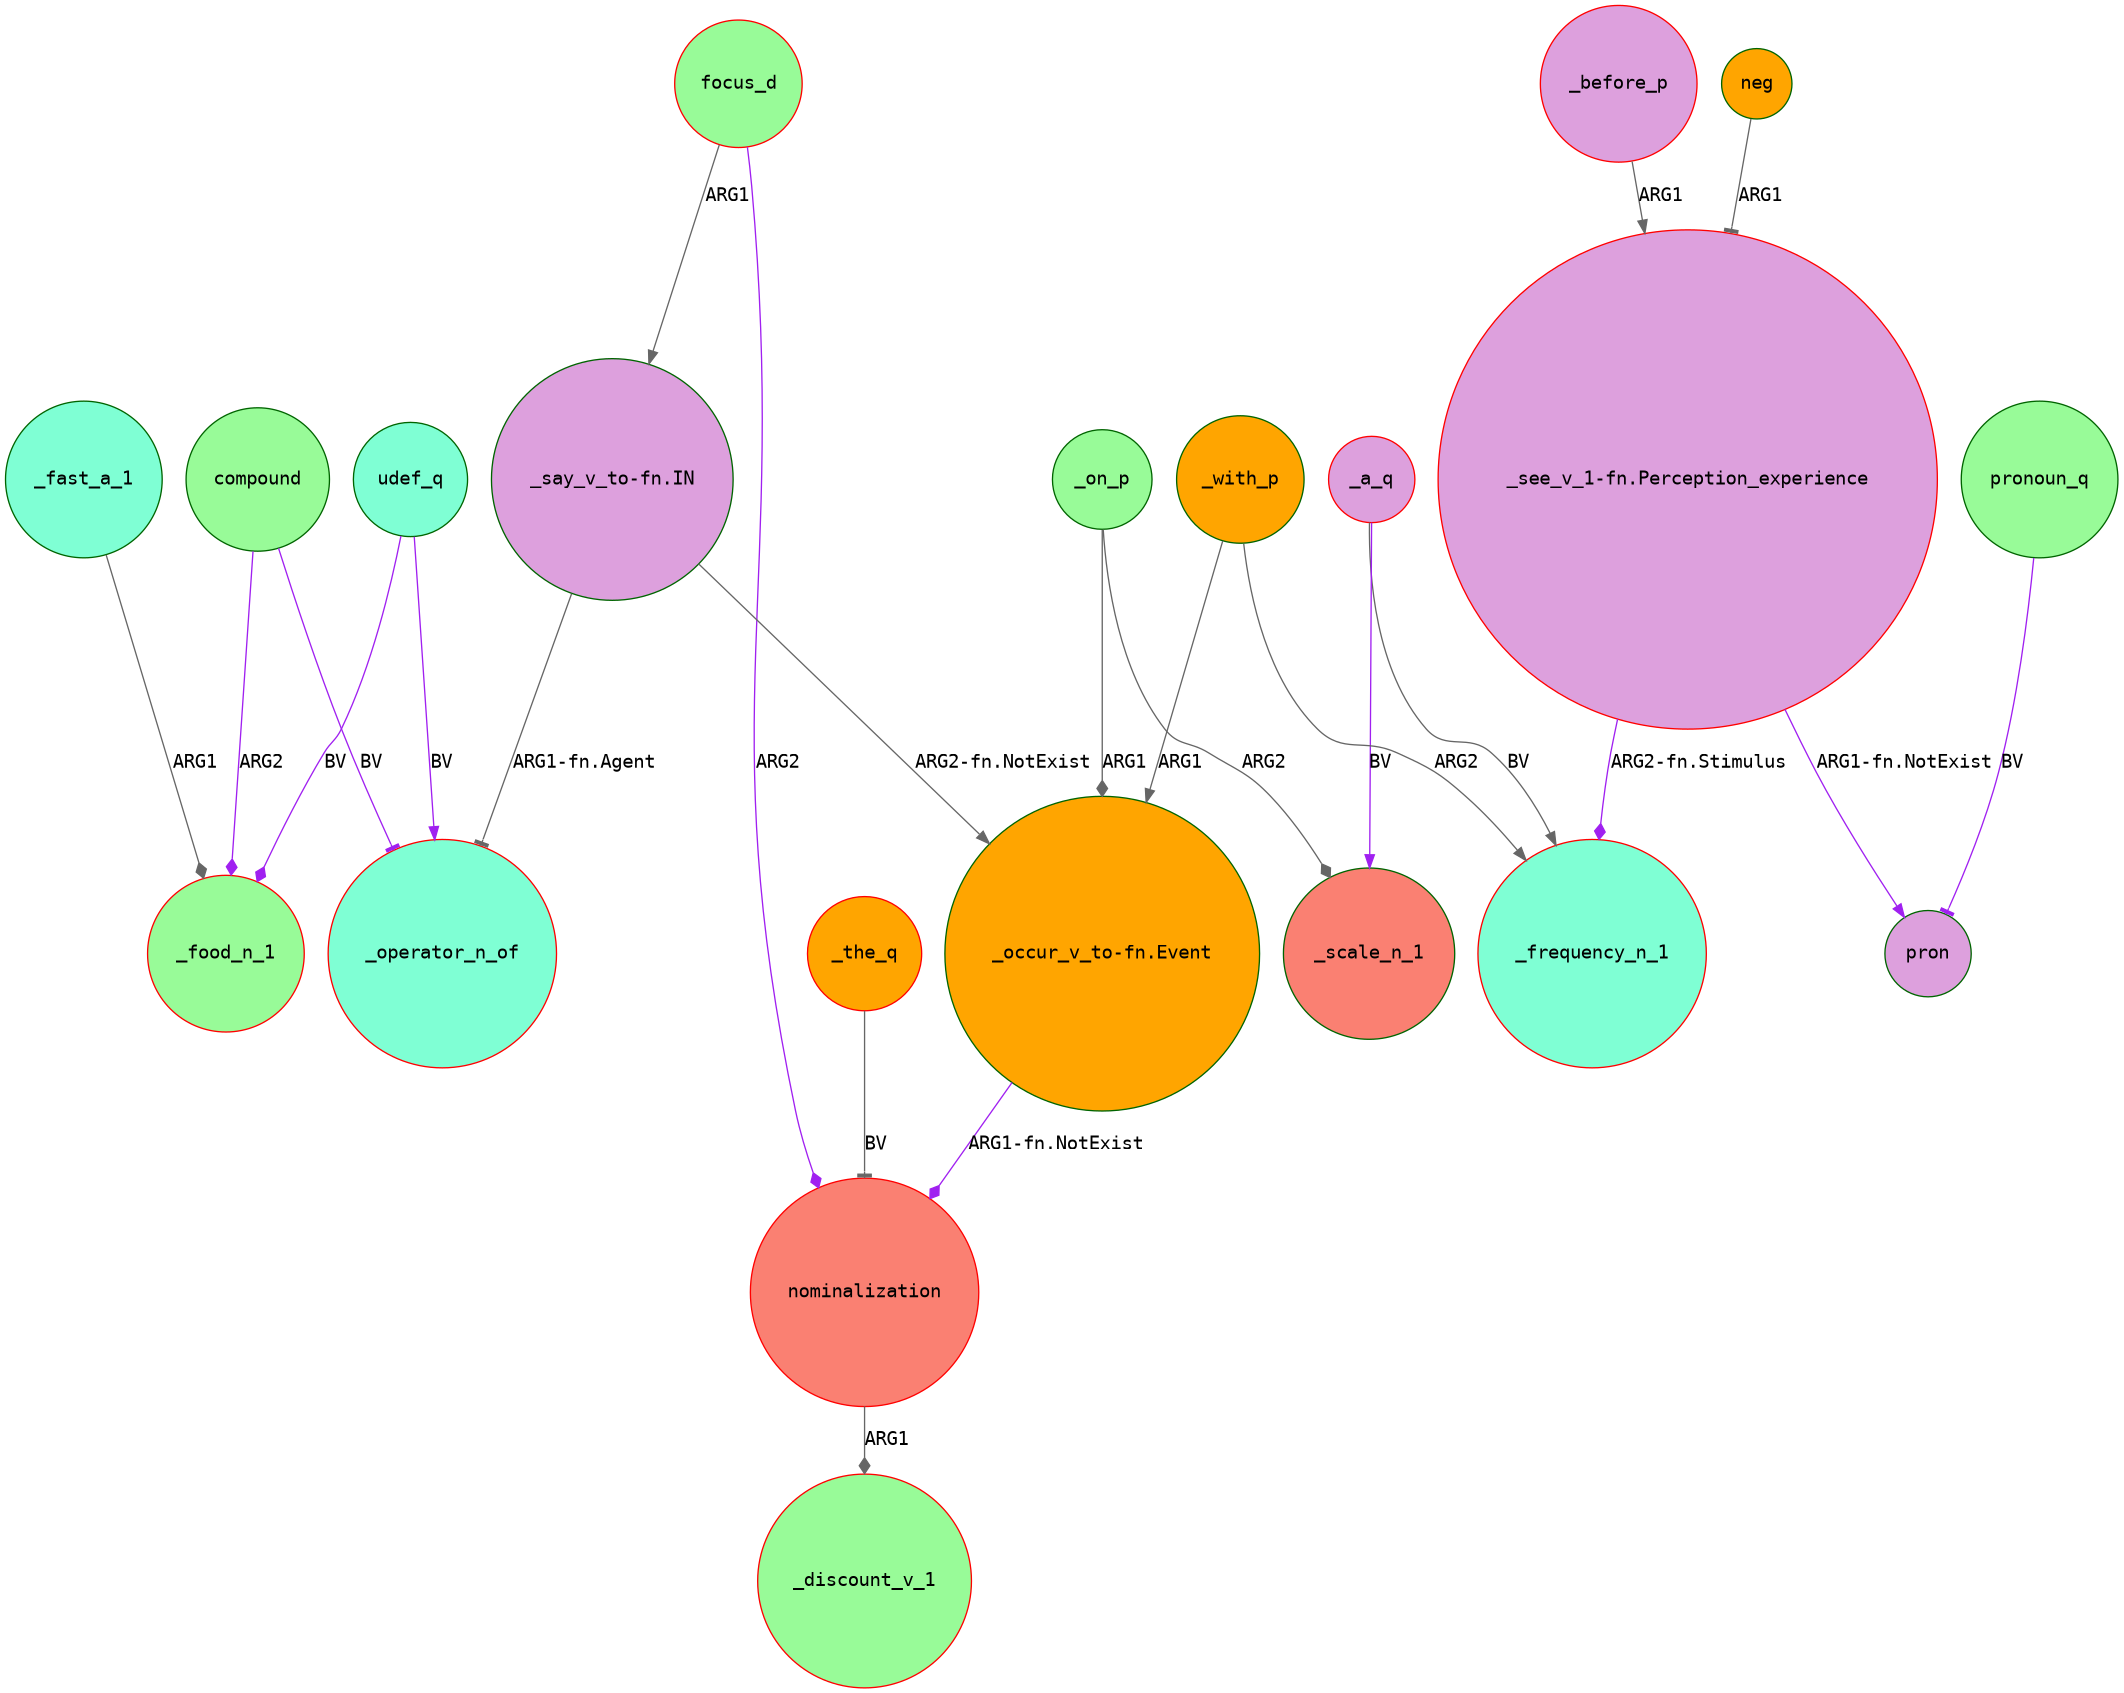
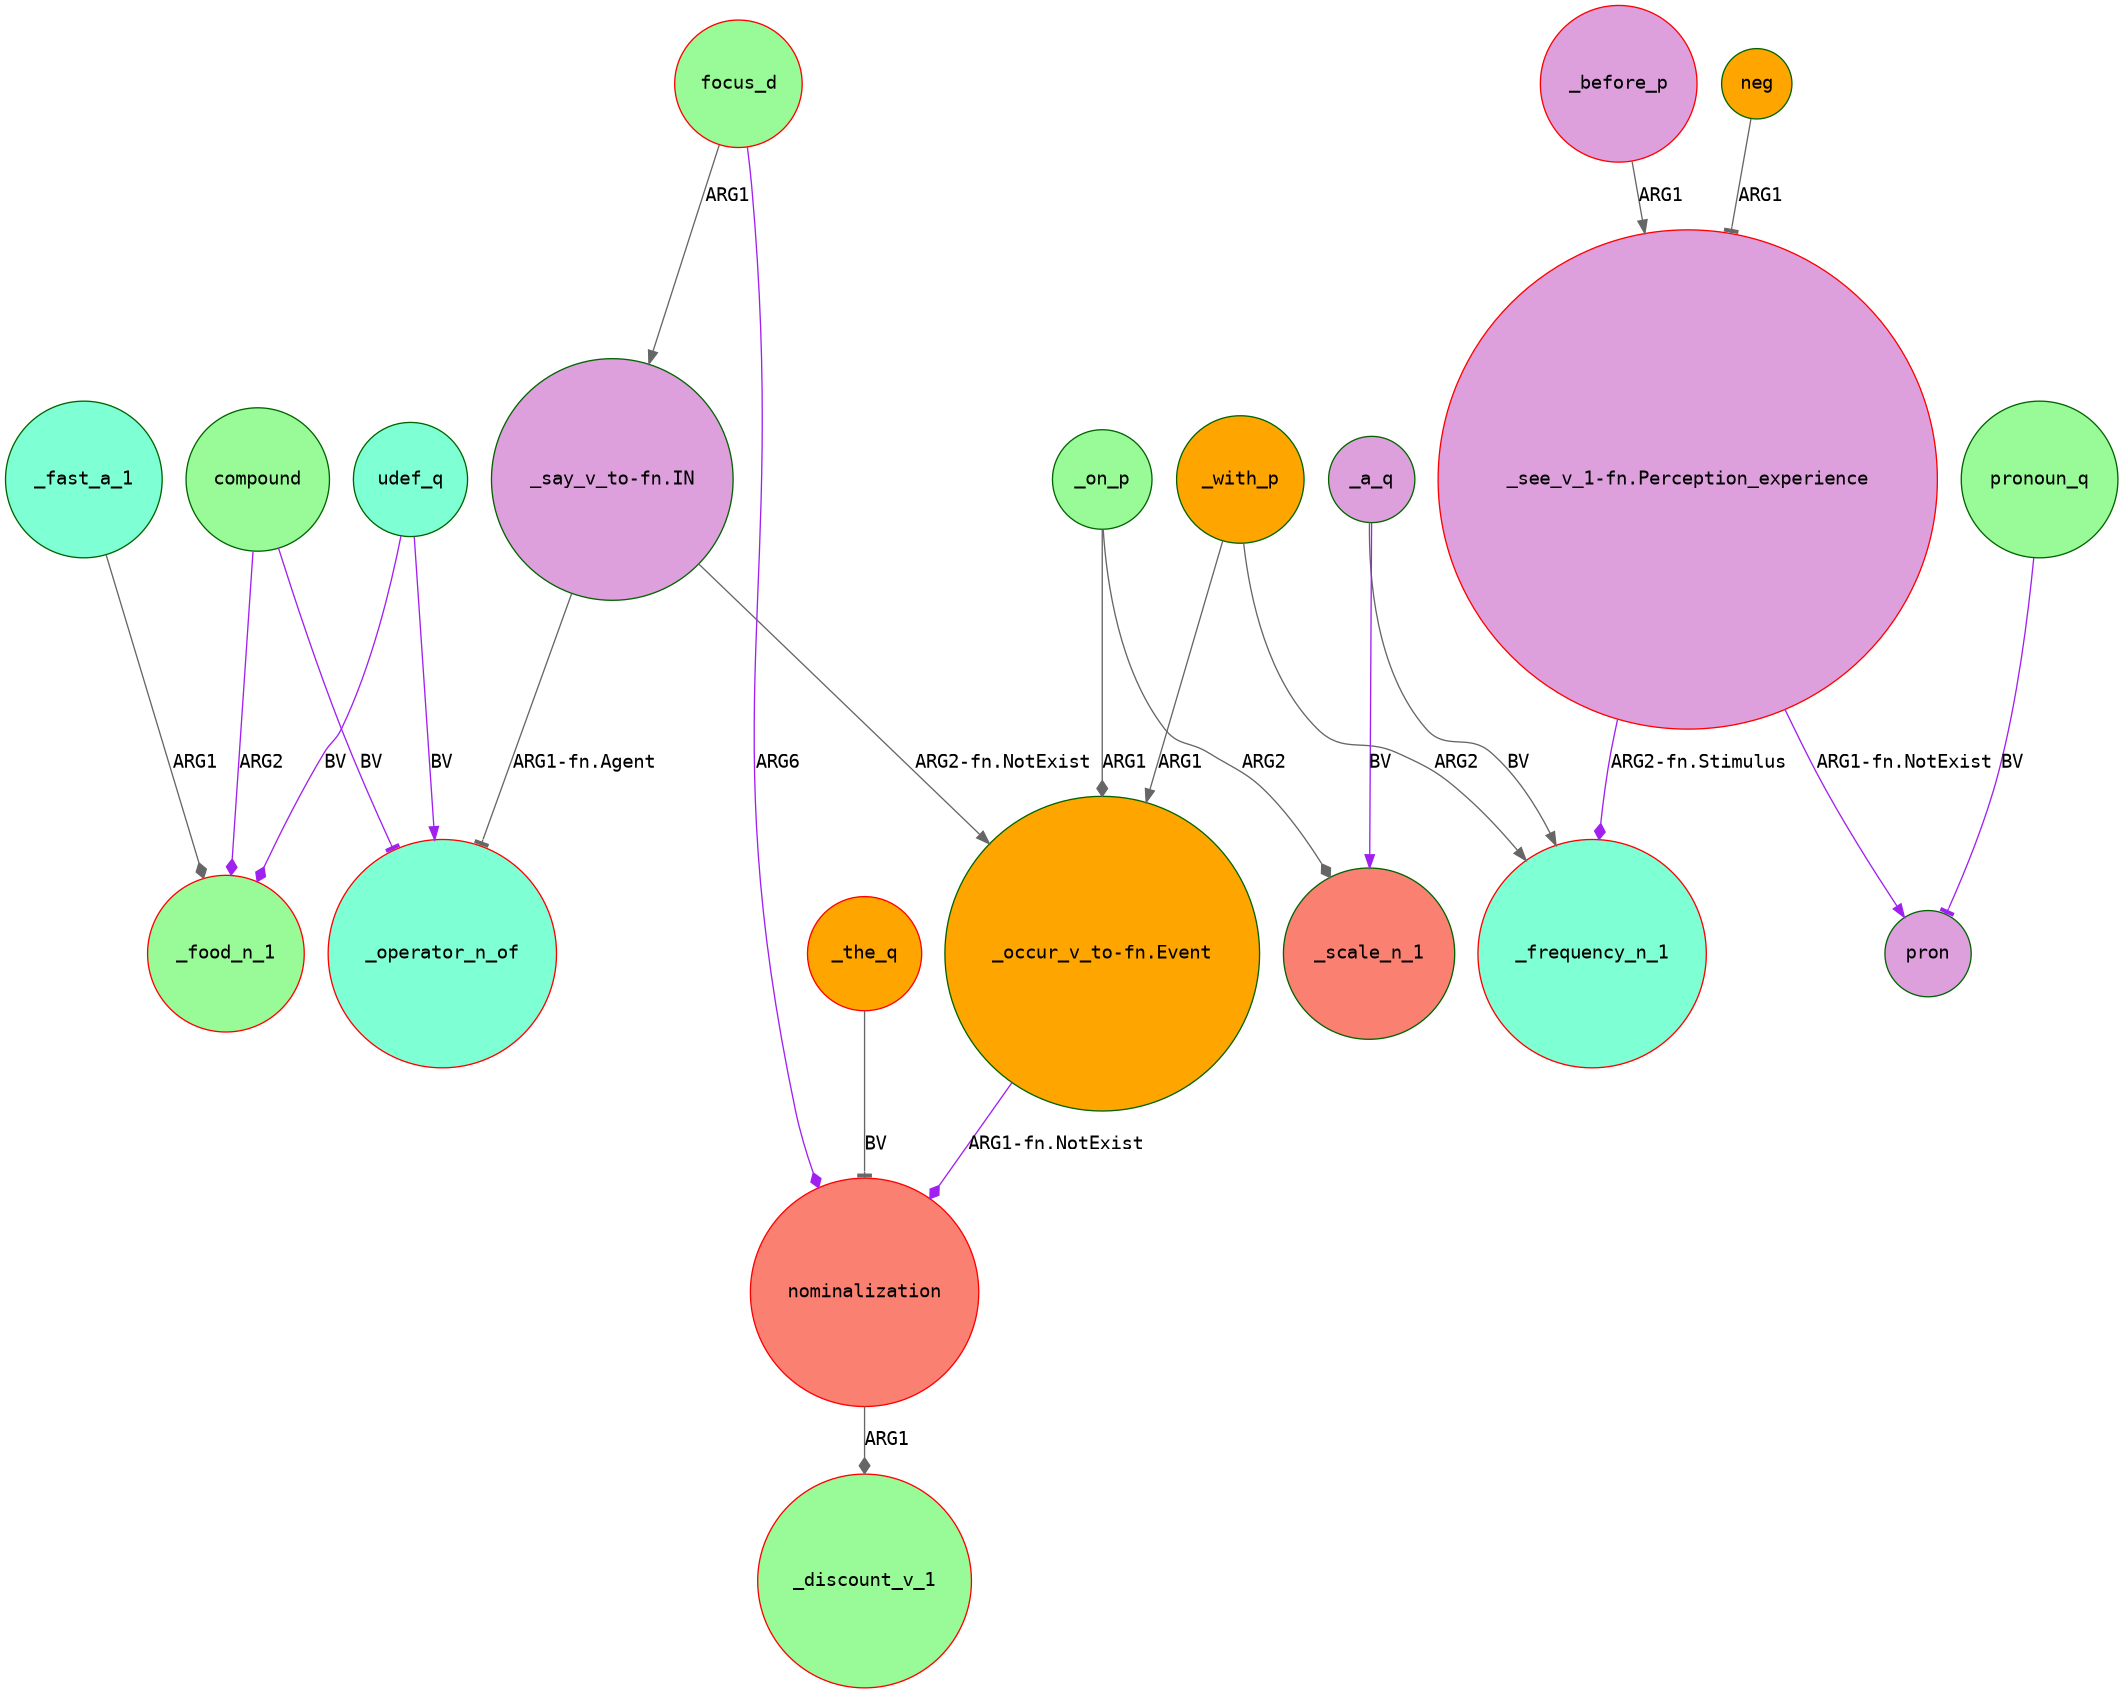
node "_a_q": color red -> darkgreen
edge "focus_d" -> "nominalization": label "ARG2" -> "ARG6"
